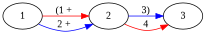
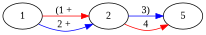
node "3": label "3" -> "5"
